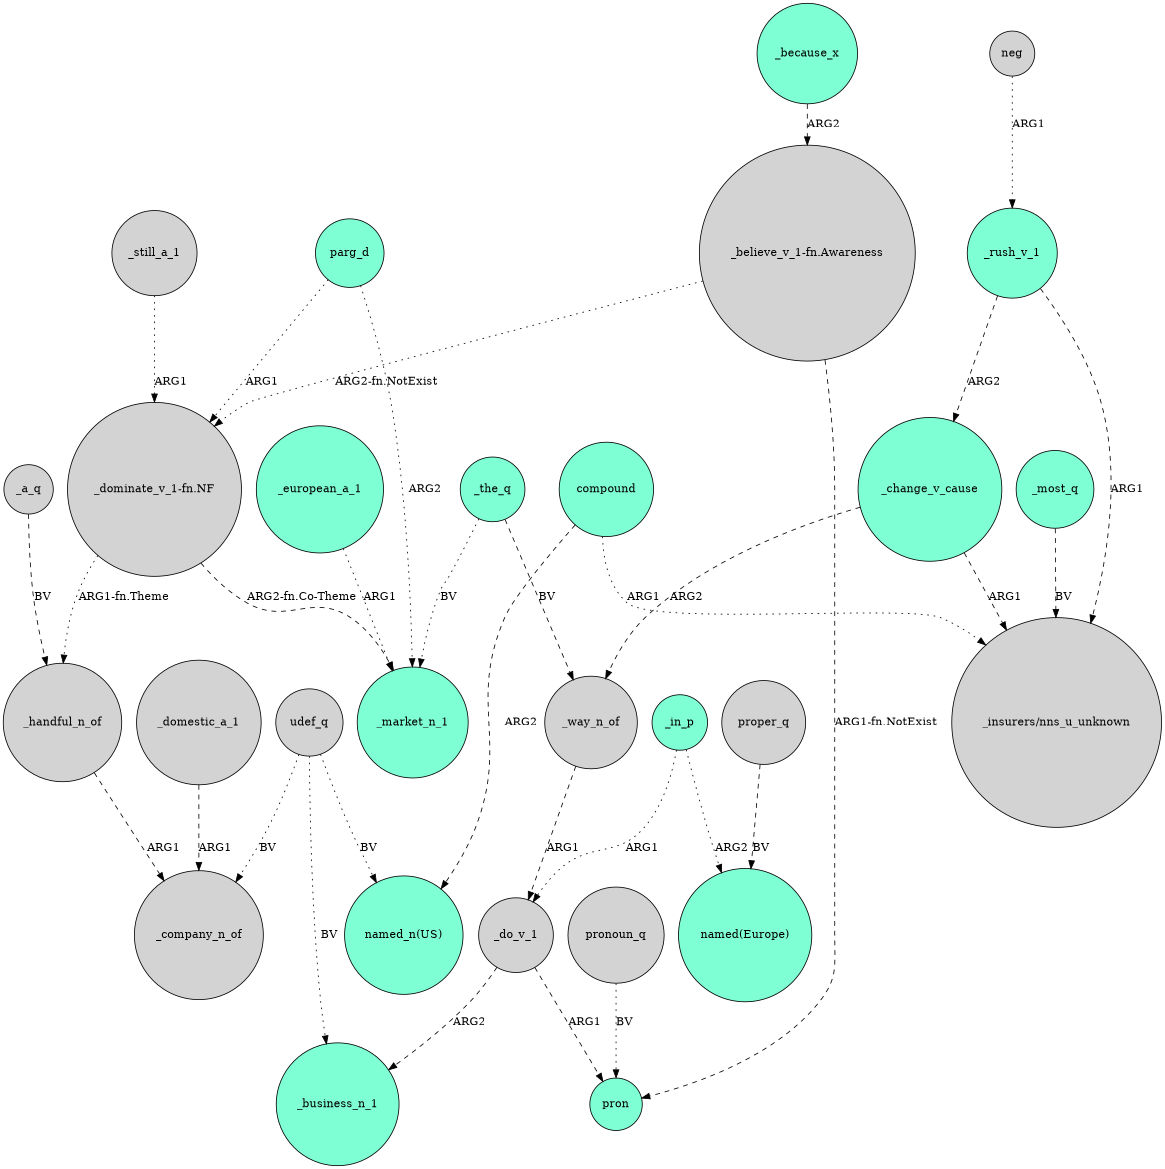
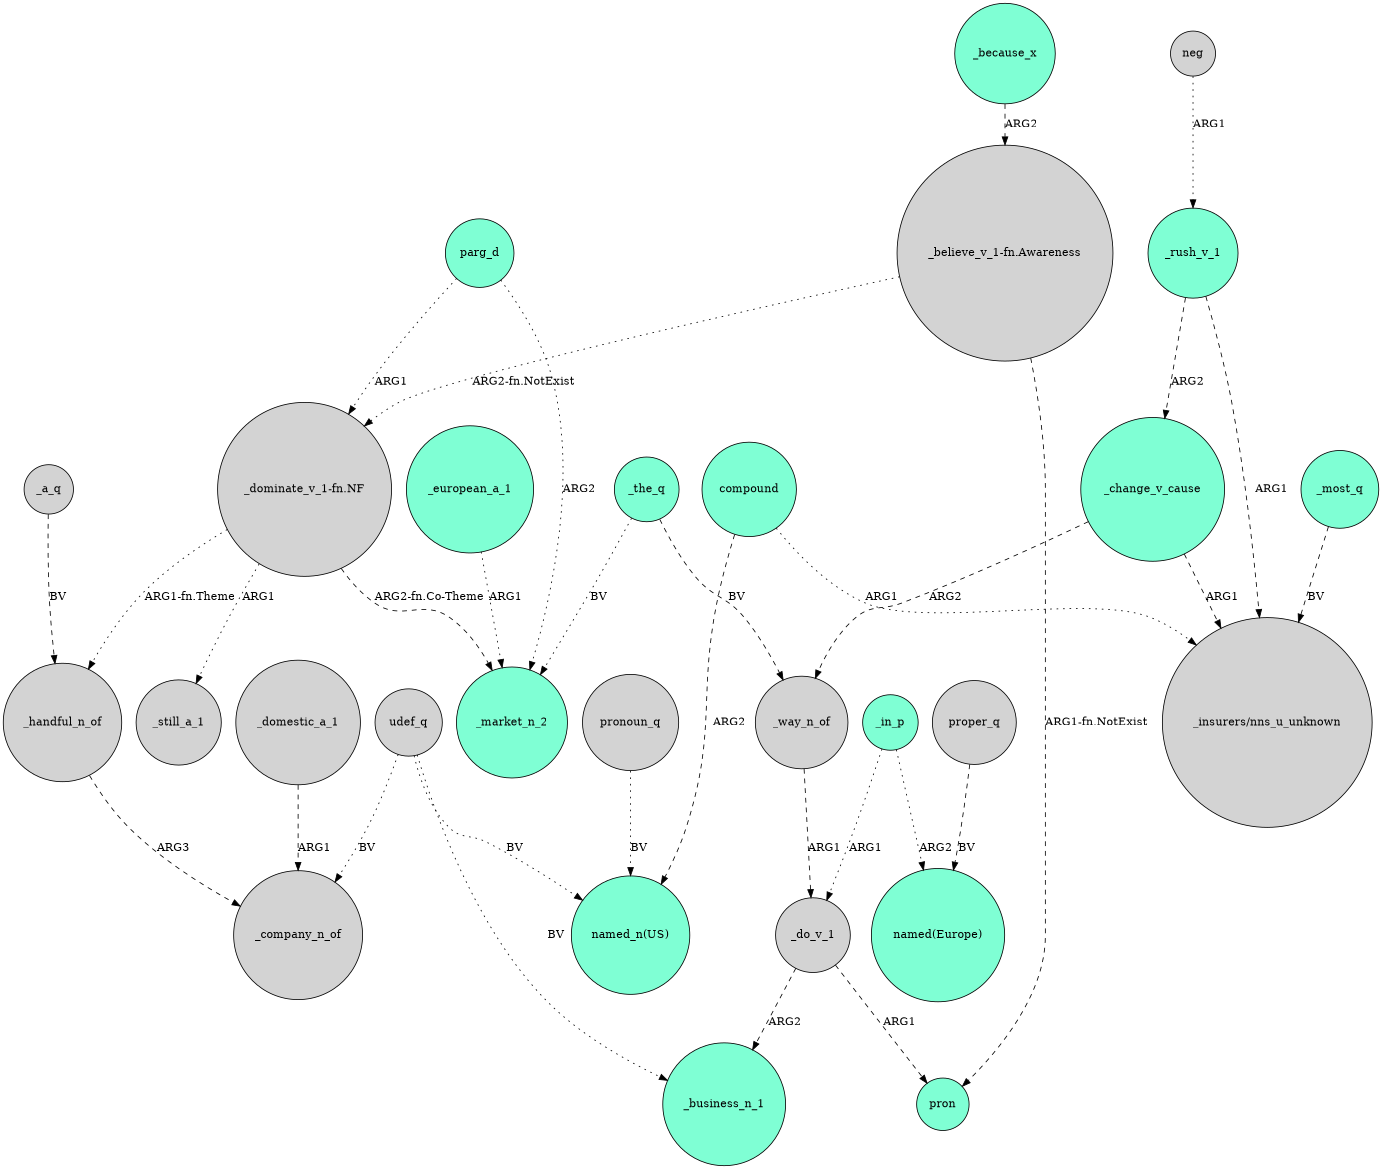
edge "_still_a_1" -> "_dominate_v_1-fn.NF": reversed
node "_market_n_1": label "_market_n_1" -> "_market_n_2"
edge "_handful_n_of" -> "_company_n_of": label "ARG1" -> "ARG3"
edge "pronoun_q" -> "pron": now "pronoun_q" -> "named_n(US)"
